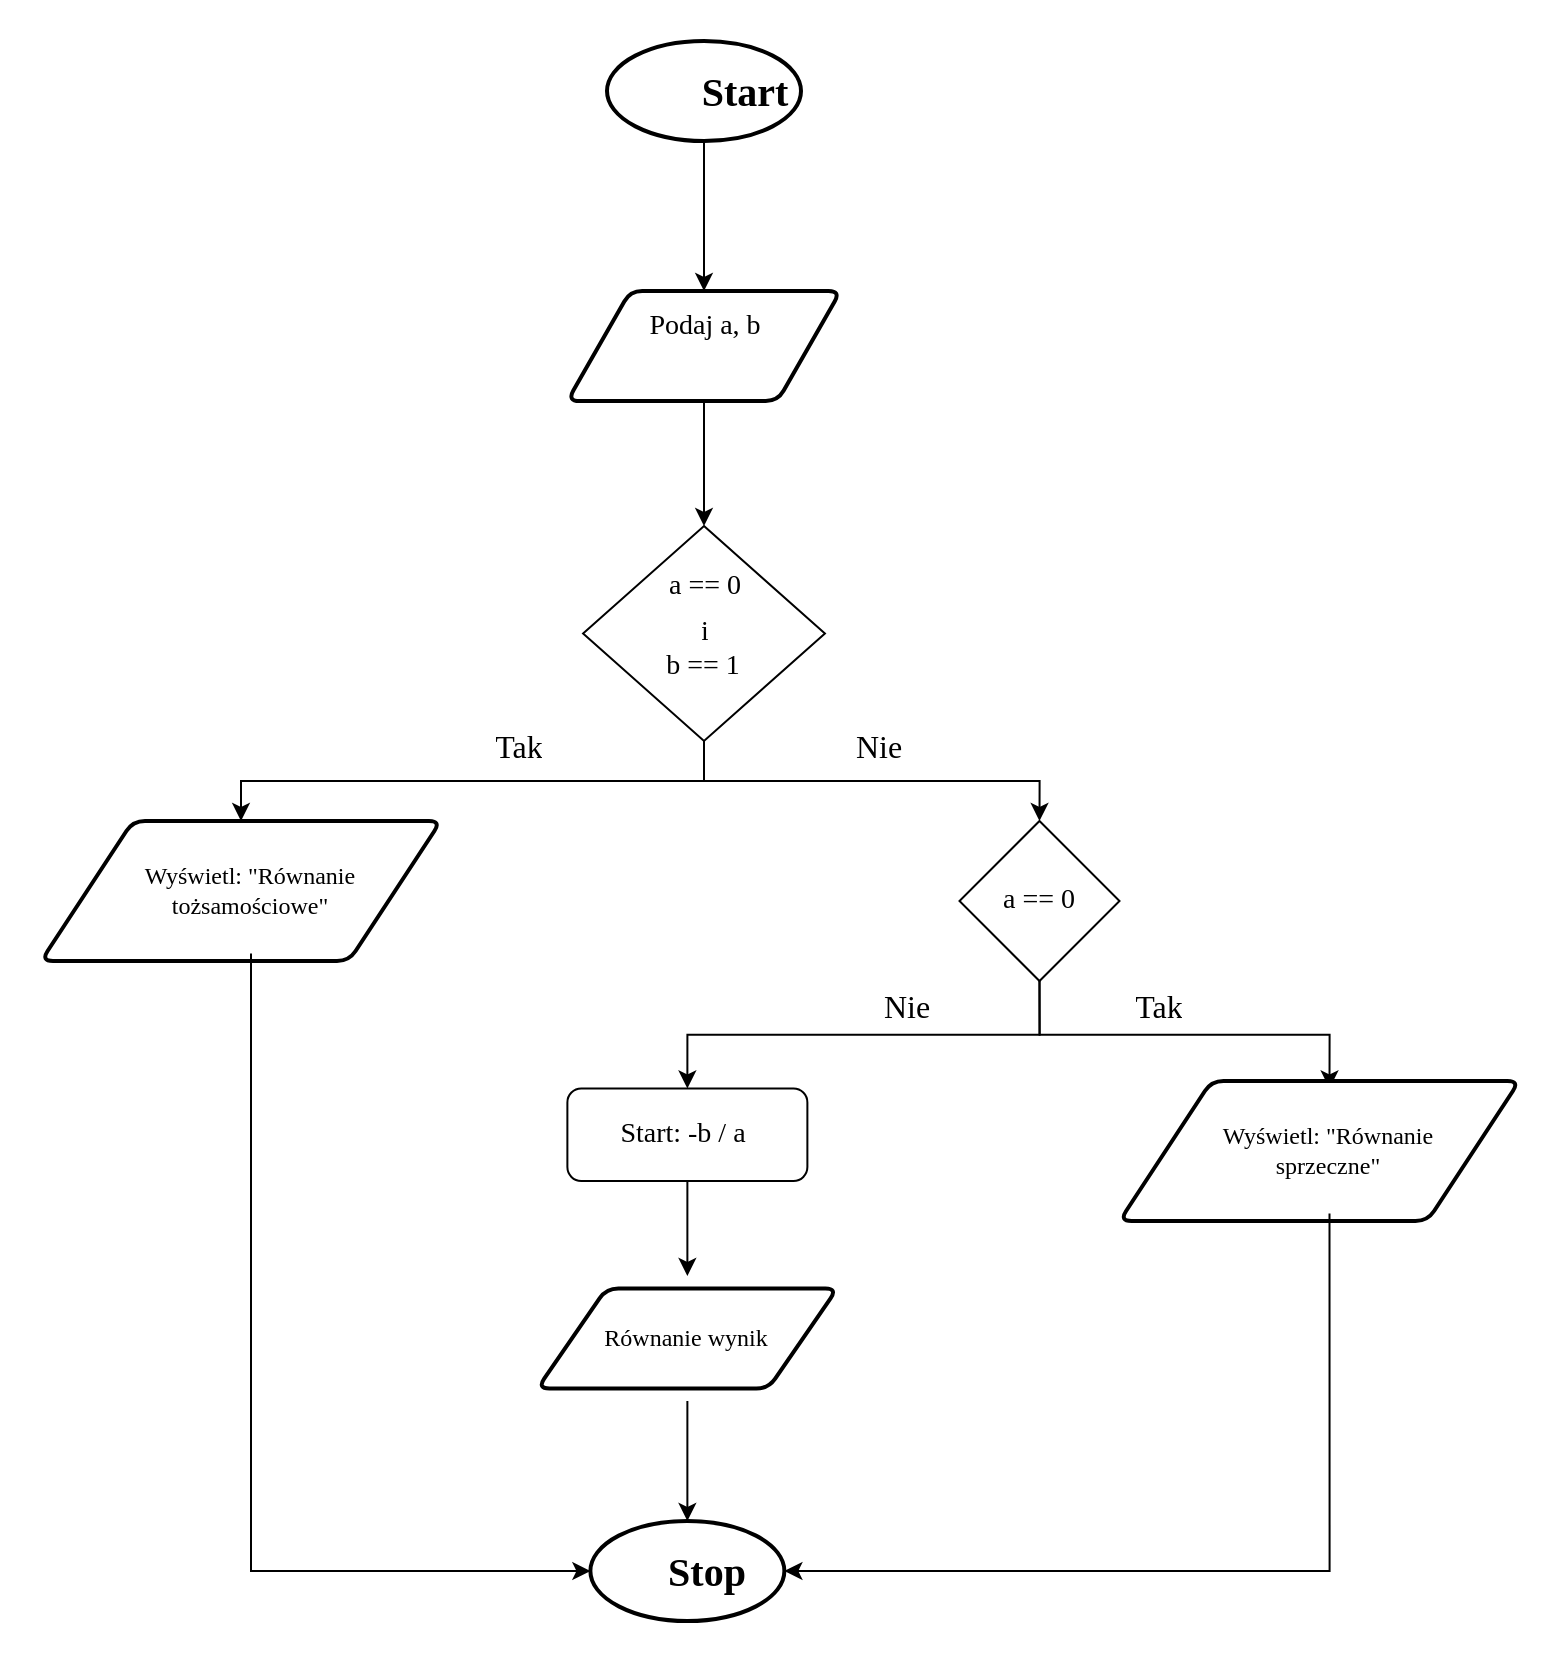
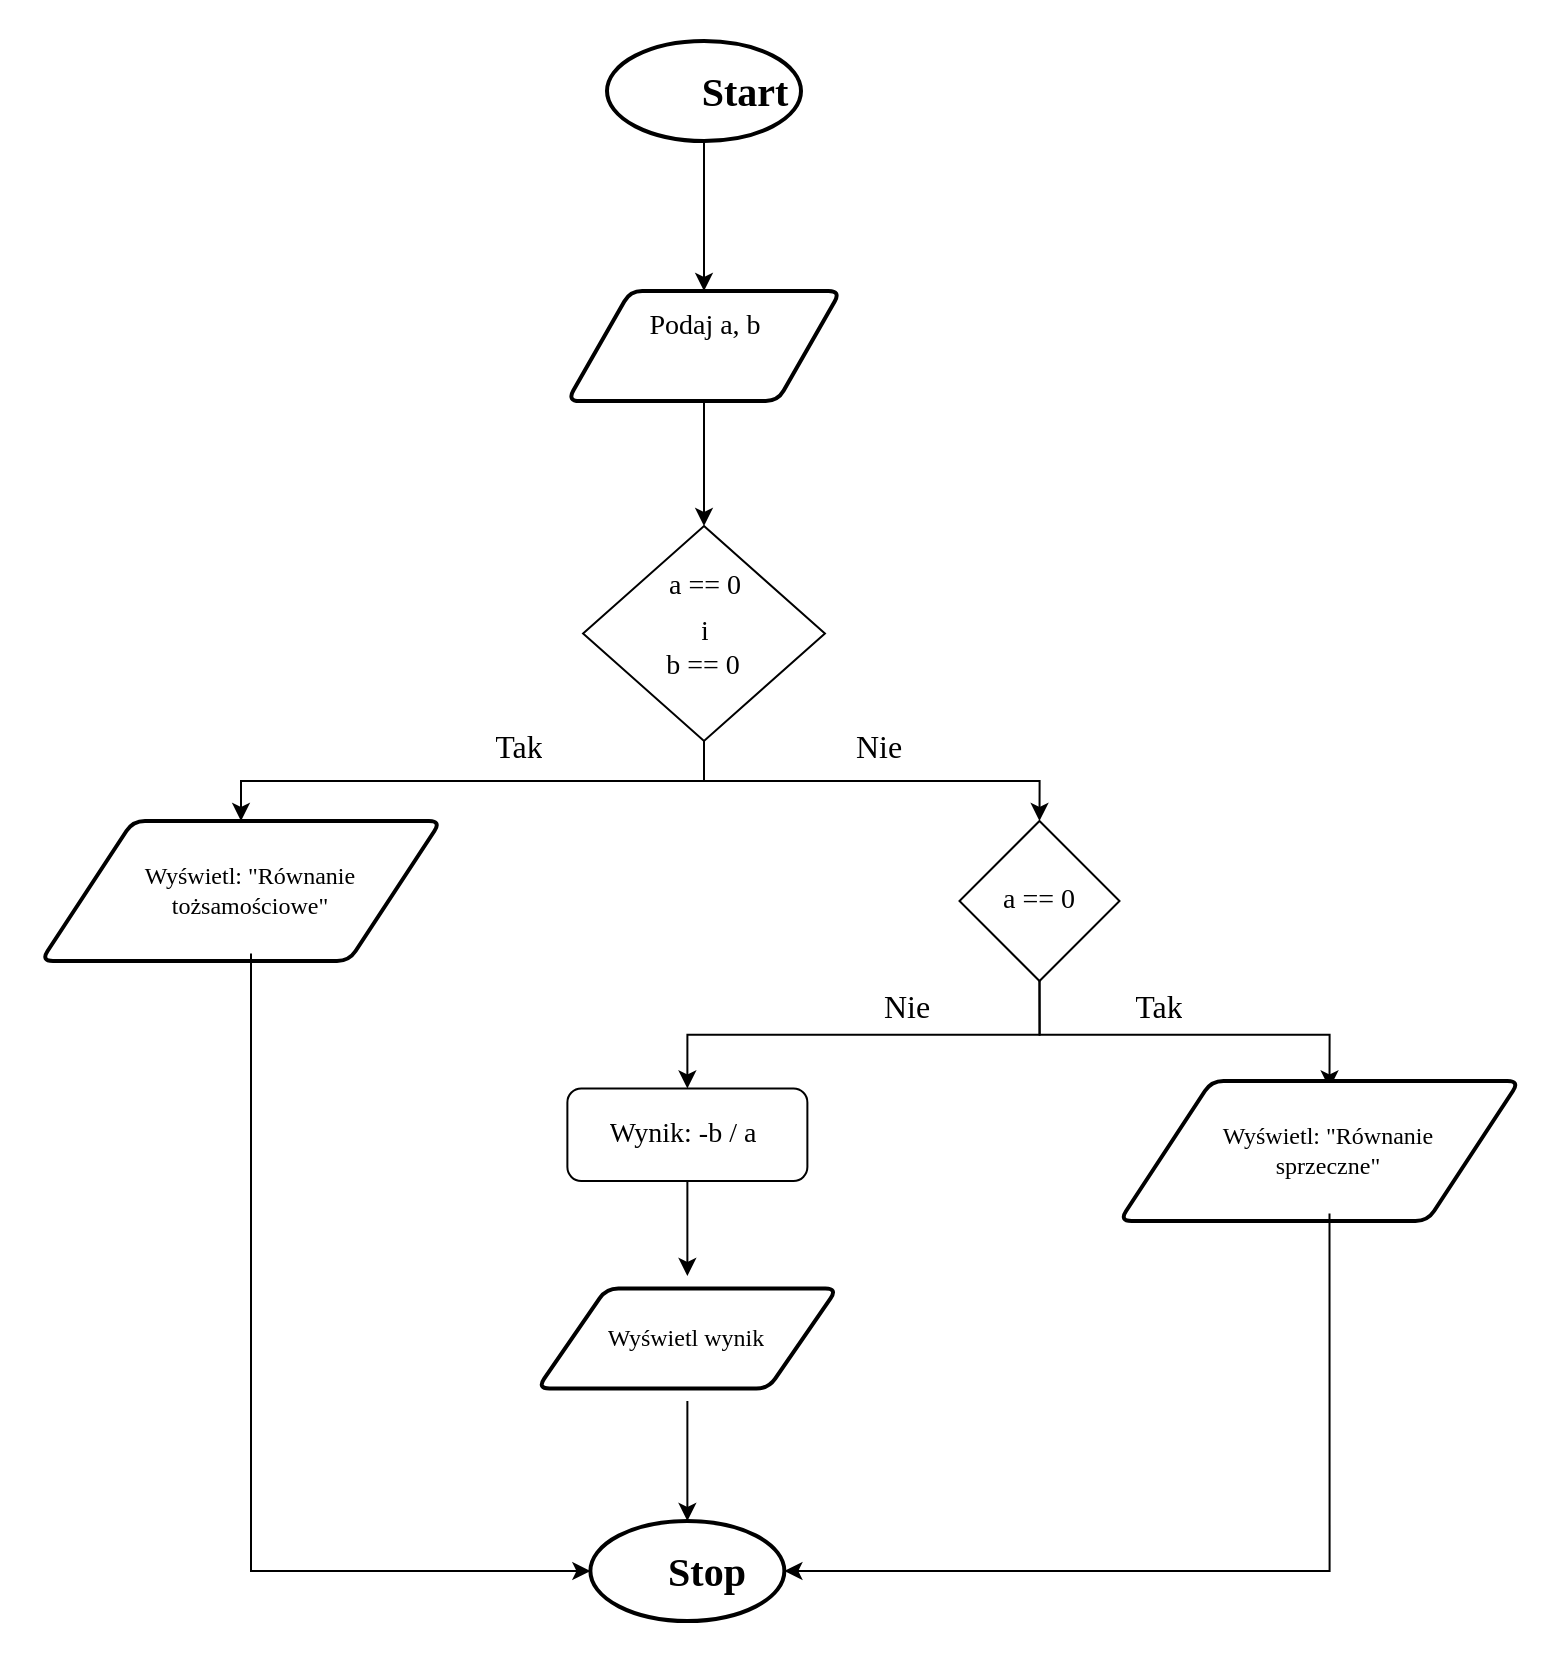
node "b == 1": label "b == 1" -> "b == 0"
node "Start: -b / a": label "Start: -b / a" -> "Wynik: -b / a"
node "Równanie wynik": label "Równanie wynik" -> "Wyświetl wynik"
